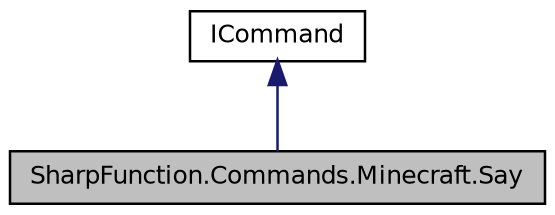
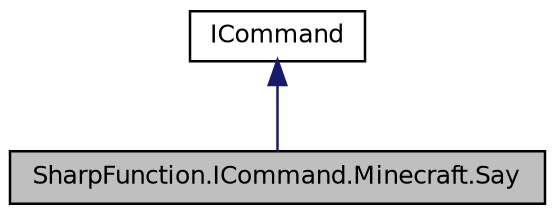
node "SharpFunction.Commands.Minecraft.Say": label "SharpFunction.Commands.Minecraft.Say" -> "SharpFunction.ICommand.Minecraft.Say"
